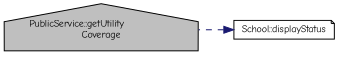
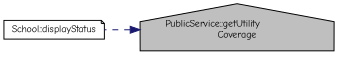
edge "PublicService::getUtility Coverage" -> "School::displayStatus": reversed
